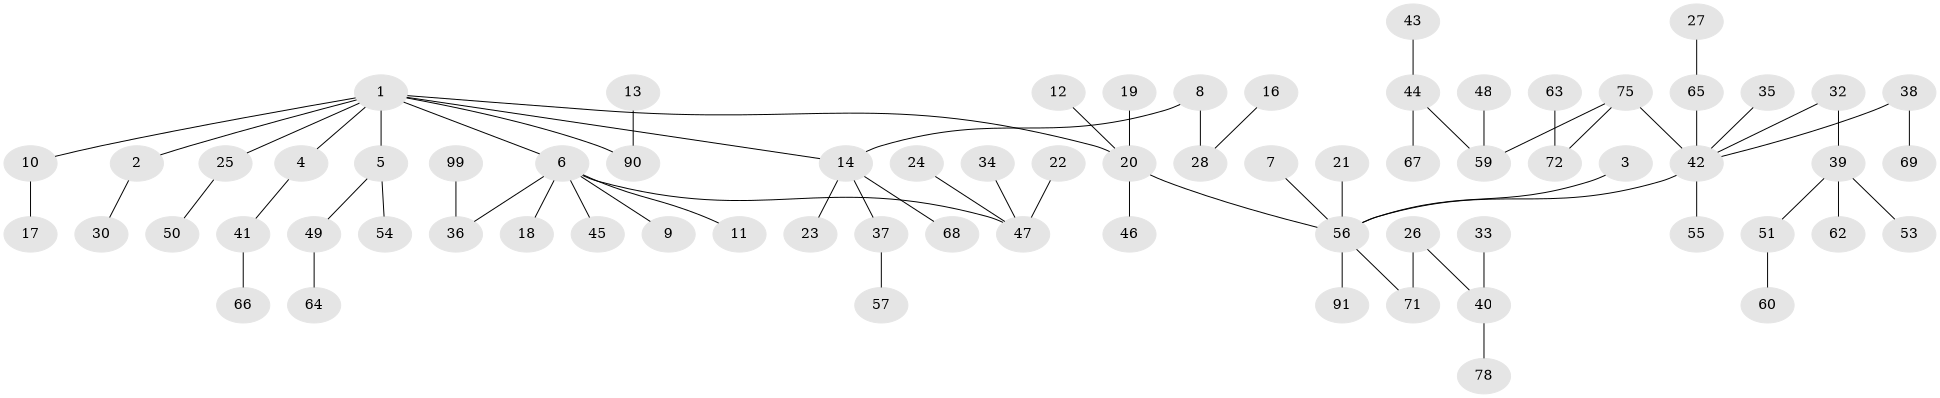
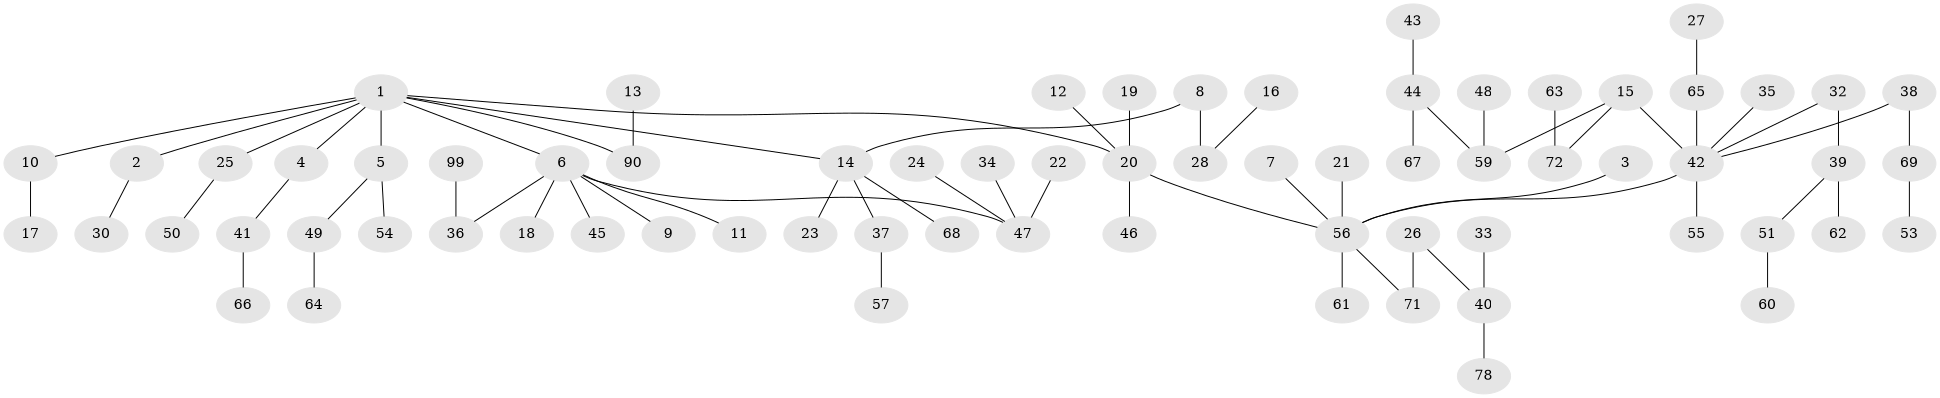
node "75": label "75" -> "15"
edge "39" -- "53": now "69" -- "53"
node "91": label "91" -> "61"
